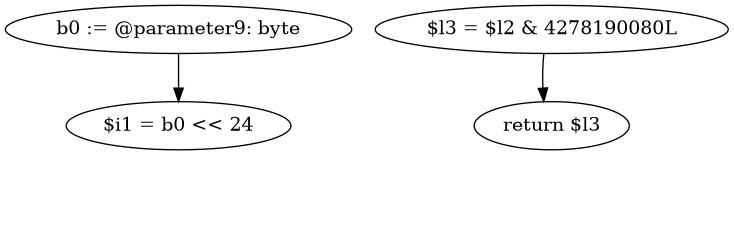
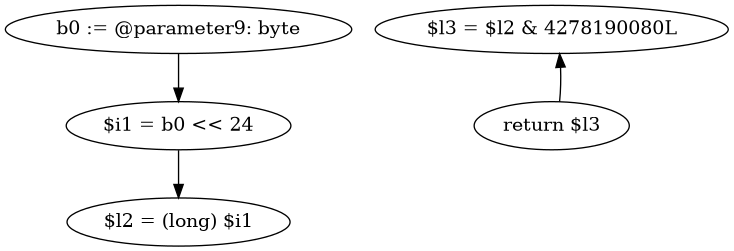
edge "$l3 = $l2 & 4278190080L" -> "return $l3": reversed
node "$l2 = (long) $i1": added
